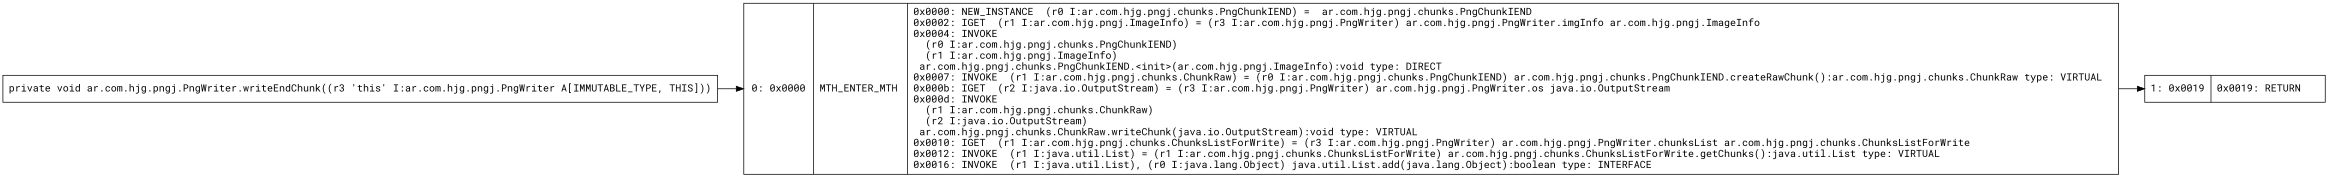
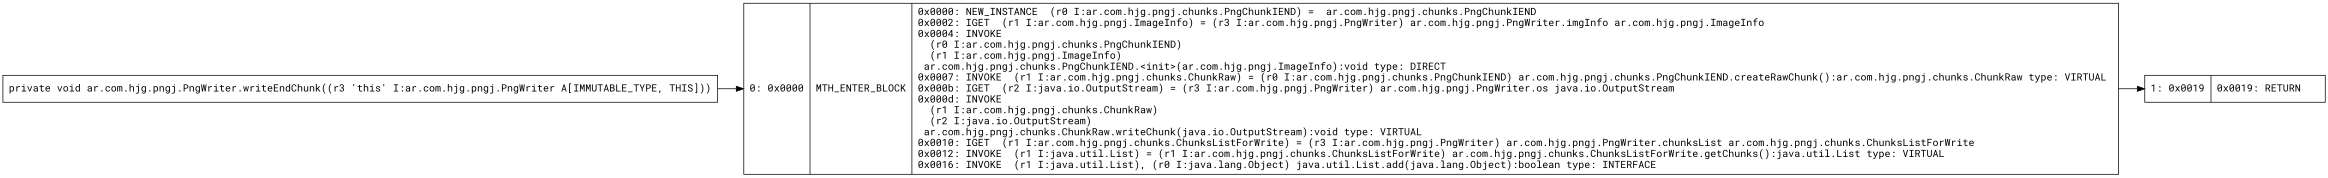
node "0: 0x0000": text "MTH_ENTER_MTH" -> "MTH_ENTER_BLOCK"
